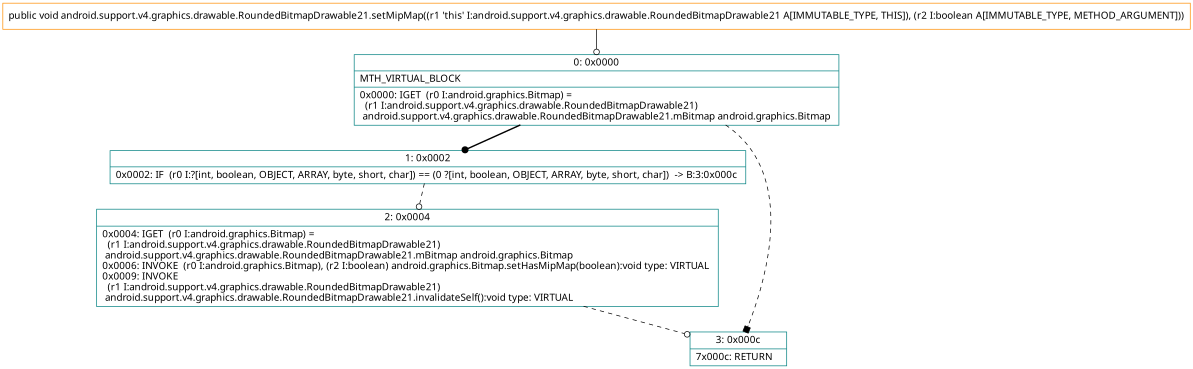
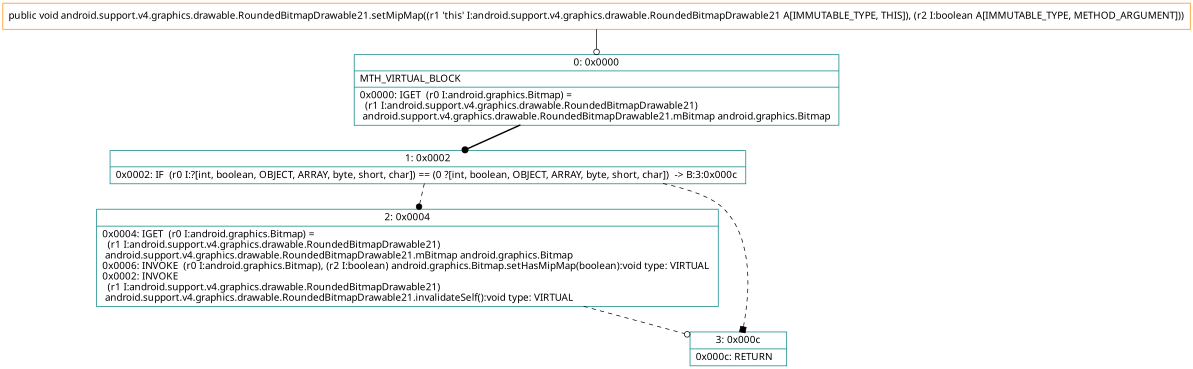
edge "1: 0x0002" -> "2: 0x0004": arrowhead odot -> dot
edge "0: 0x0000" -> "3: 0x000c": now "1: 0x0002" -> "3: 0x000c"
node "2: 0x0004": text "0x0009: INVOKE" -> "0x0002: INVOKE"
node "3: 0x000c": text "7x000c: RETURN" -> "0x000c: RETURN"
